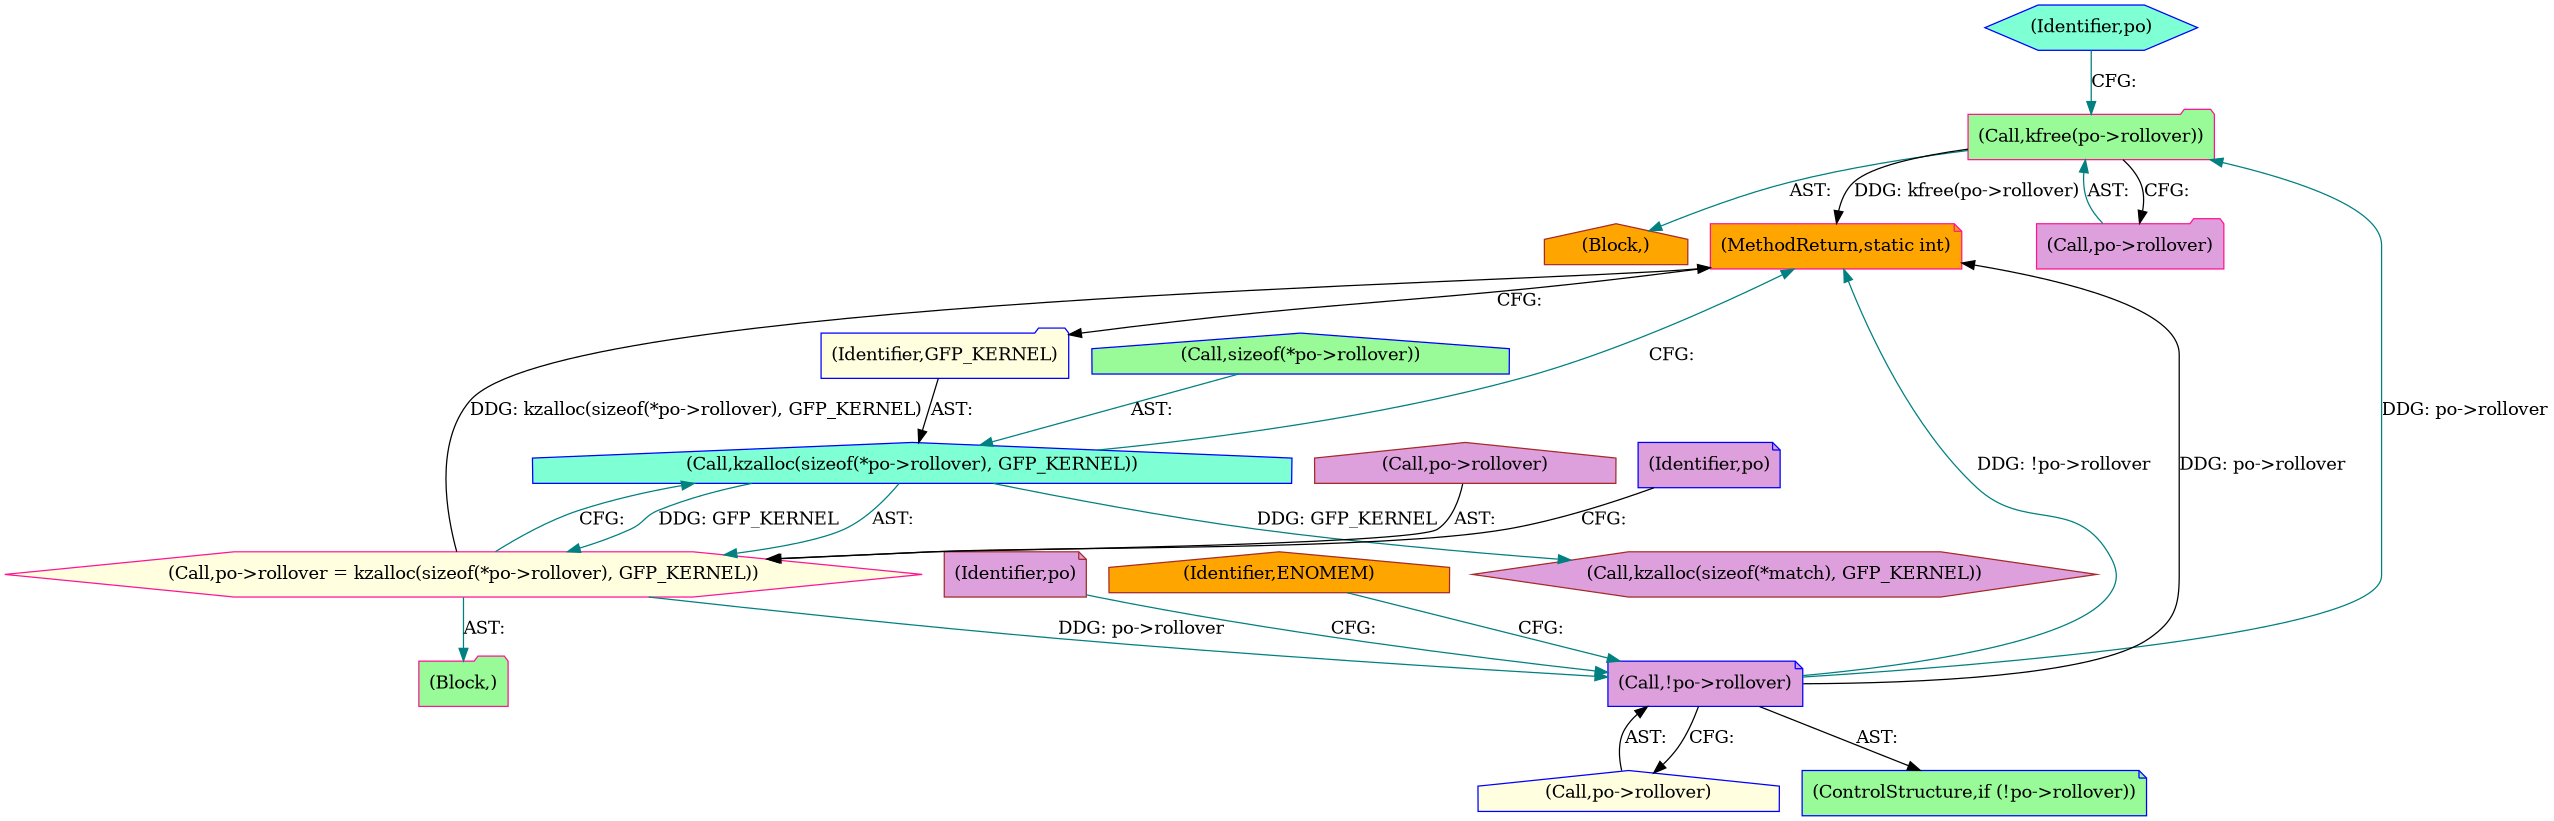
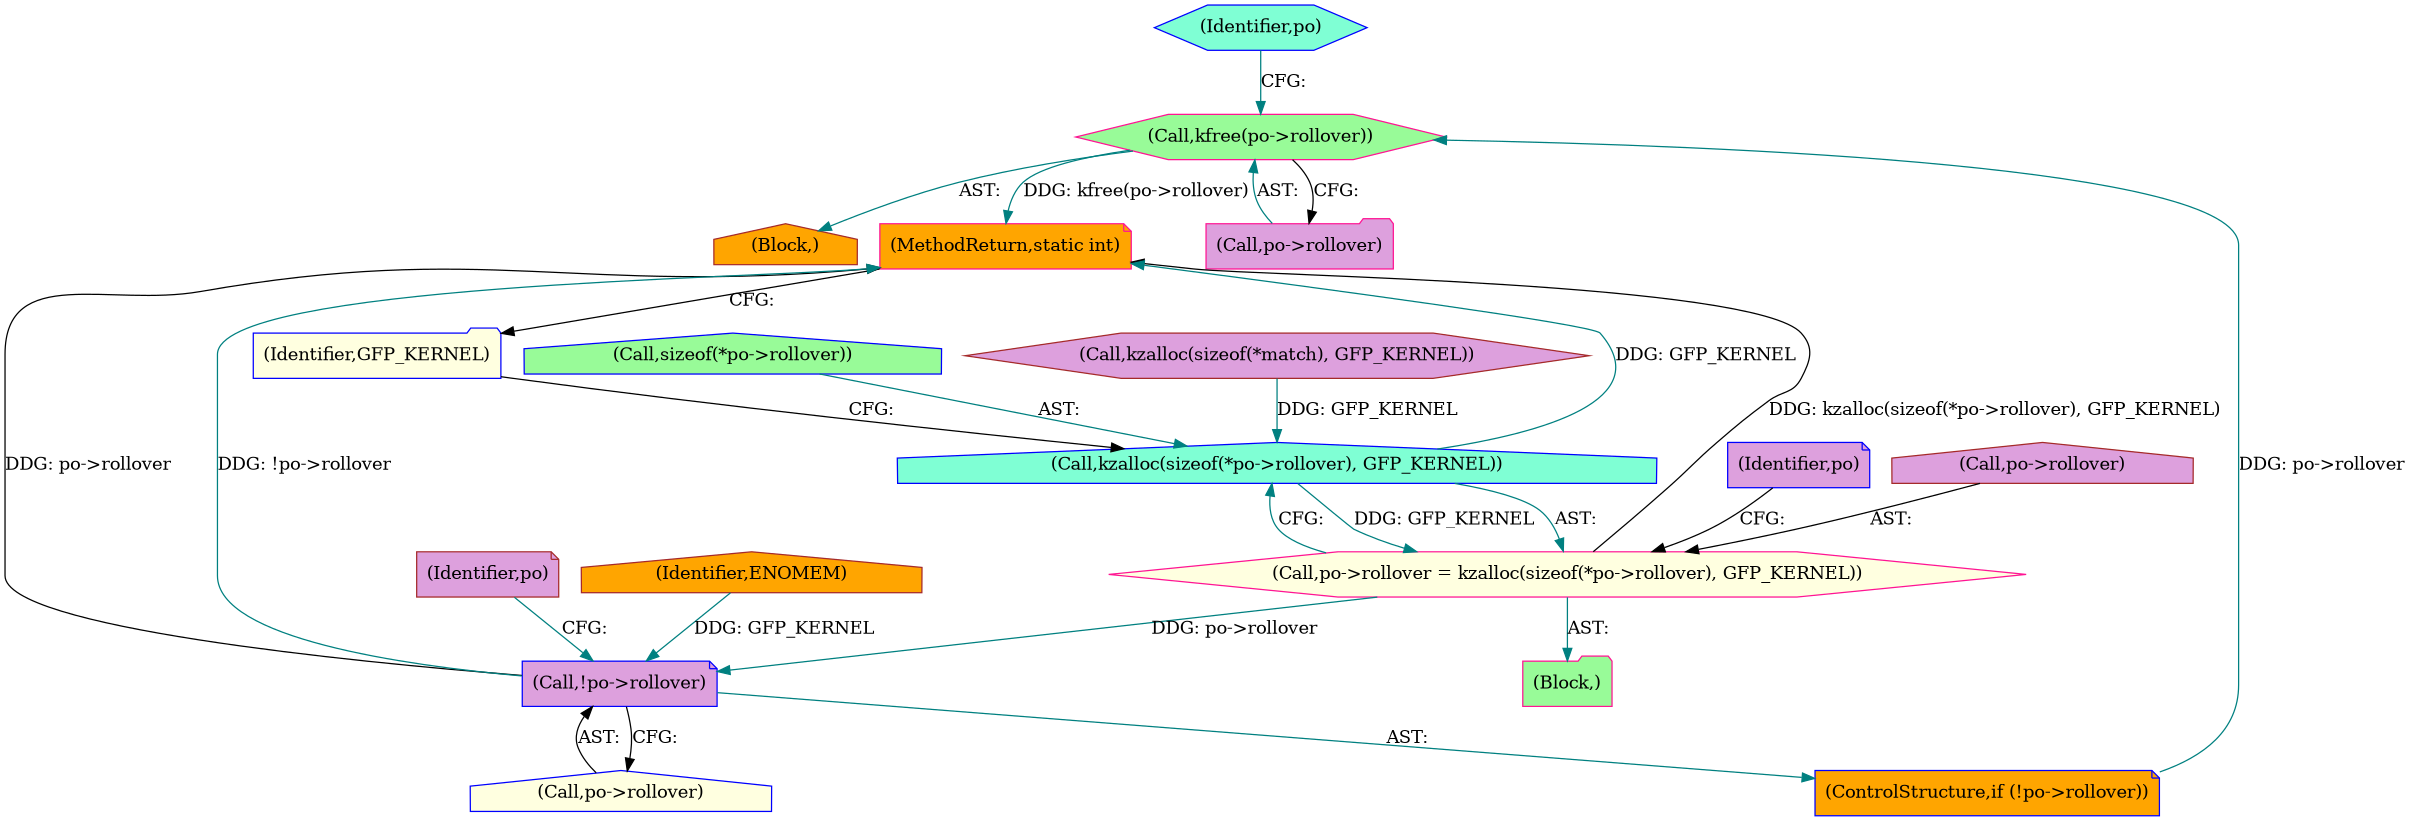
node "(Call,kfree(po->rollover))": shape folder -> hexagon
edge "(Call,kfree(po->rollover))" -> "(MethodReturn,static int)": color black -> teal
edge "(Call,kzalloc(sizeof(*po->rollover), GFP_KERNEL))" -> "(MethodReturn,static int)": label "CFG: " -> "DDG: GFP_KERNEL"
edge "(Identifier,GFP_KERNEL)" -> "(Call,kzalloc(sizeof(*po->rollover), GFP_KERNEL))": label "AST: " -> "CFG: "
edge "(Call,kzalloc(sizeof(*po->rollover), GFP_KERNEL))" -> "(Call,kzalloc(sizeof(*match), GFP_KERNEL))": reversed
edge "(Call,!po->rollover)" -> "(Call,kfree(po->rollover))": now "(ControlStructure,if (!po->rollover))" -> "(Call,kfree(po->rollover))"
edge "(Identifier,ENOMEM)" -> "(Call,!po->rollover)": label "CFG: " -> "DDG: GFP_KERNEL"
edge "(Call,!po->rollover)" -> "(ControlStructure,if (!po->rollover))": color black -> teal
node "(ControlStructure,if (!po->rollover))": fillcolor palegreen -> orange
